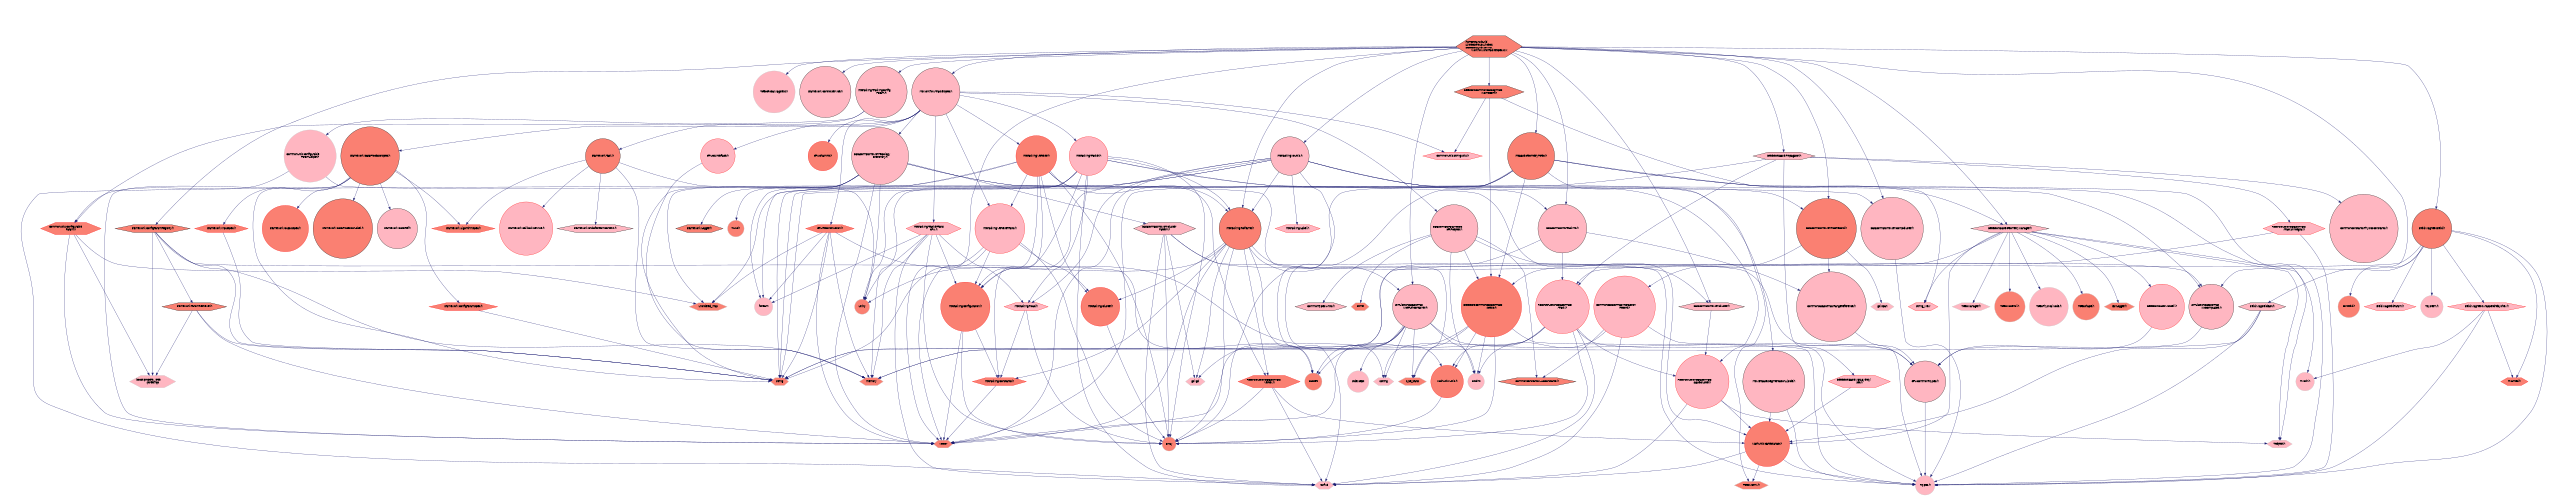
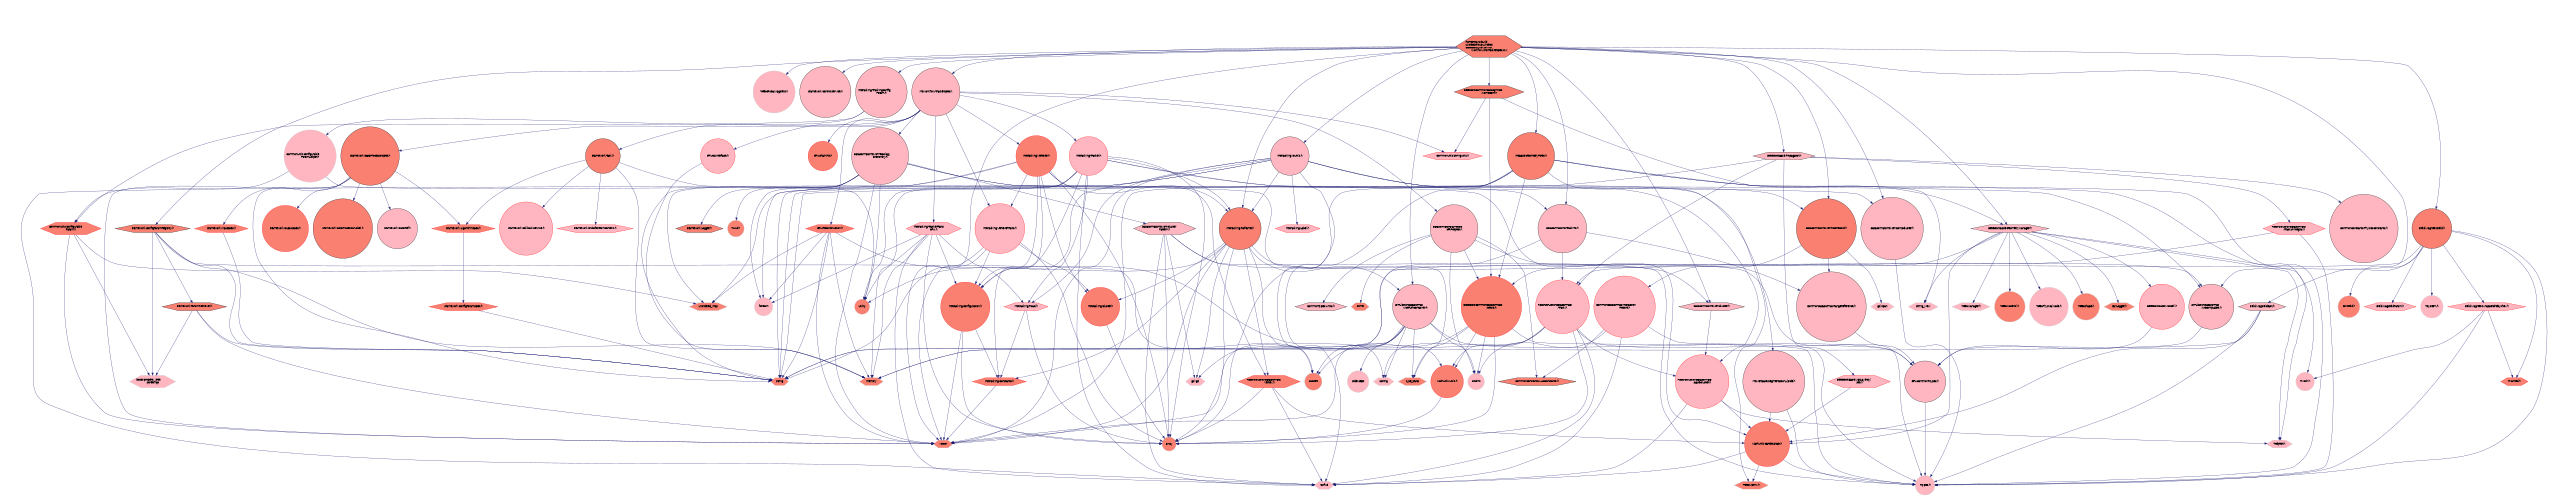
node "Framework/EndOfStreamContext.h": color black -> red
edge "Framework/DataProcessorSpec.h" -> "Framework/ConfigParamSpec.h": now "Framework/AlgorithmSpec.h" -> "Framework/ConfigParamSpec.h"
node "string_view": color red -> grey75
